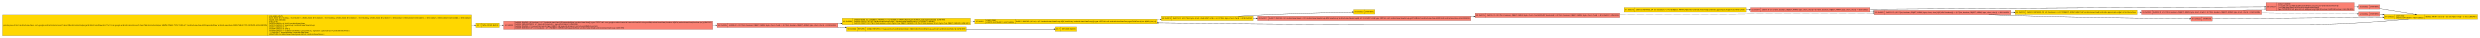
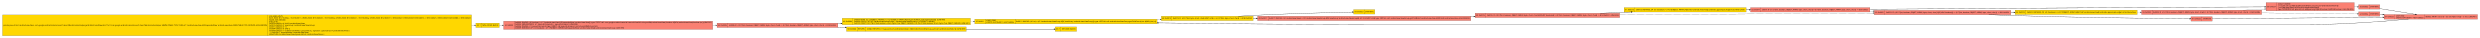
edge "50: 0x001b" -> "51: 0x001d": added
node "57: 0x002a": fillcolor gold -> salmon
